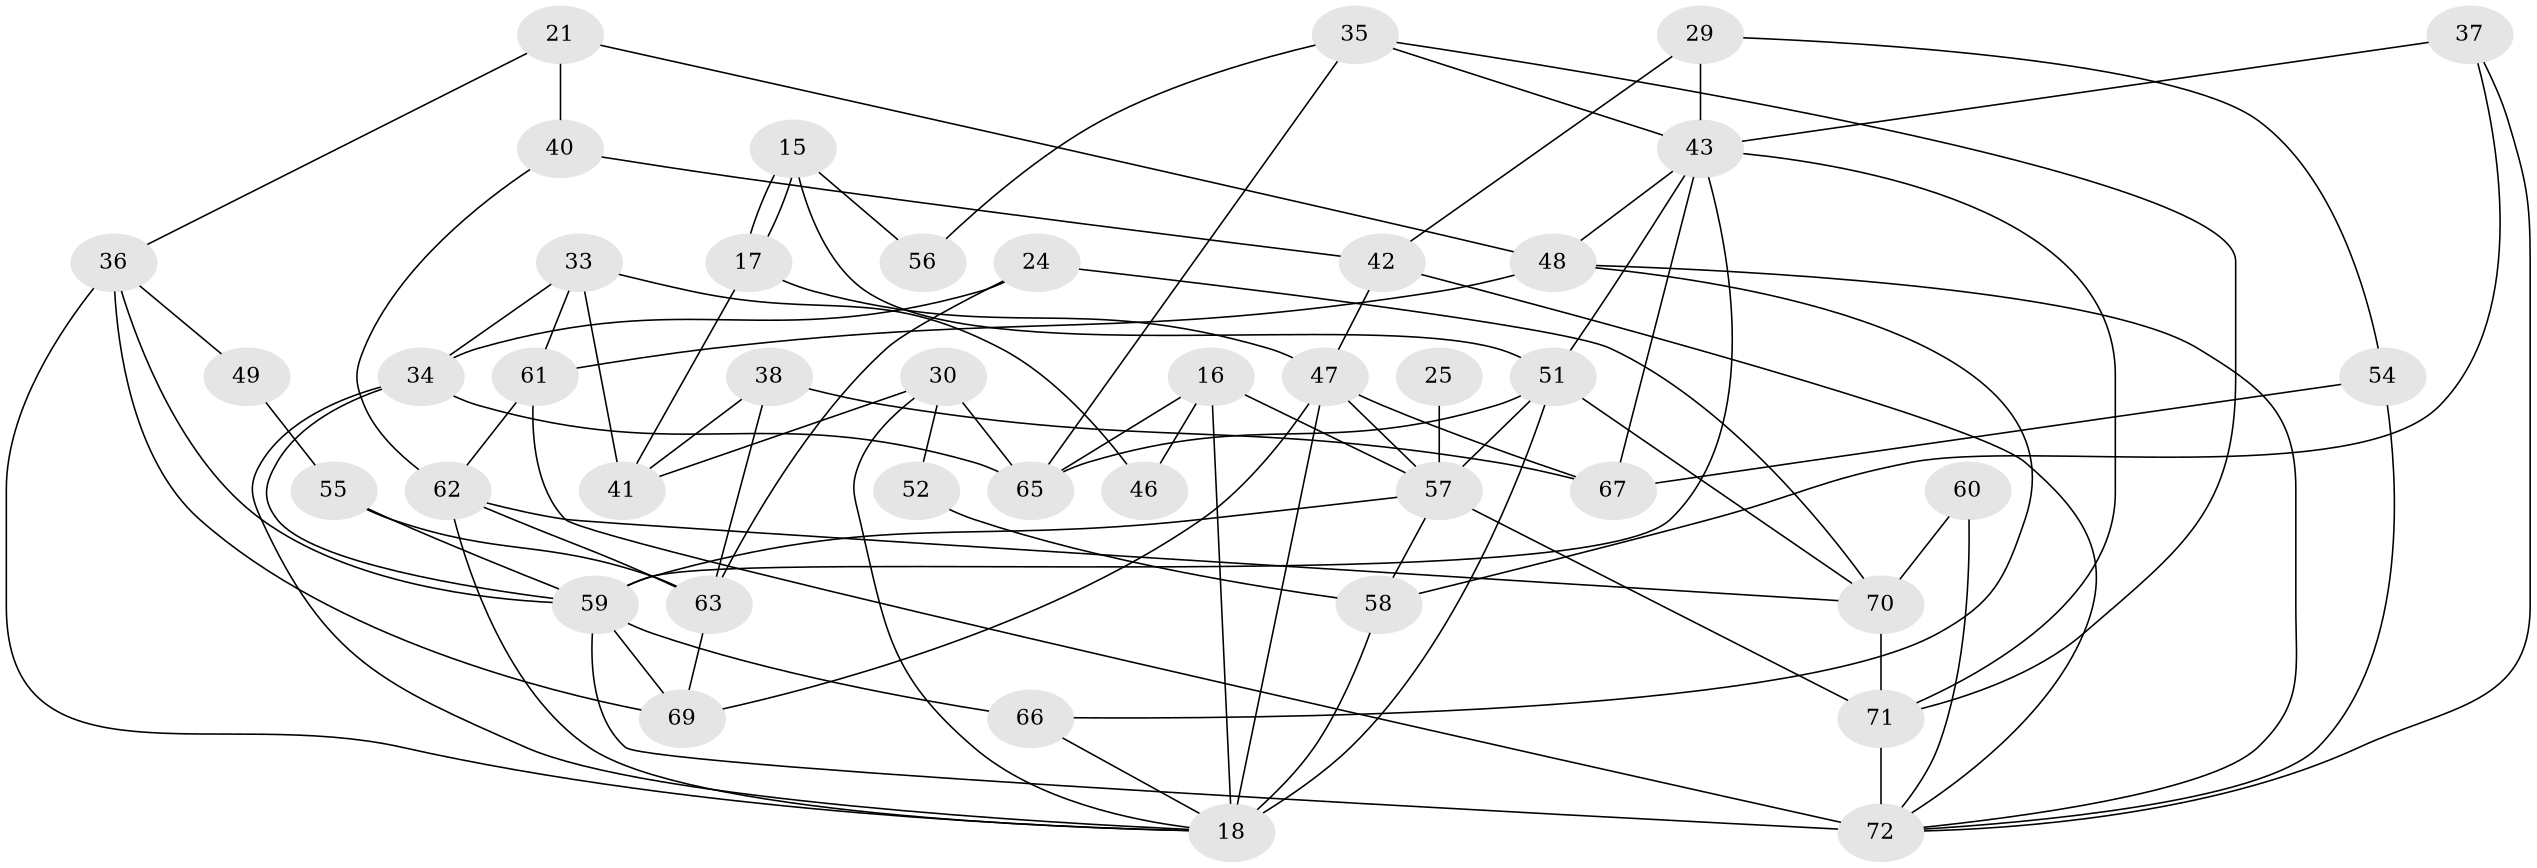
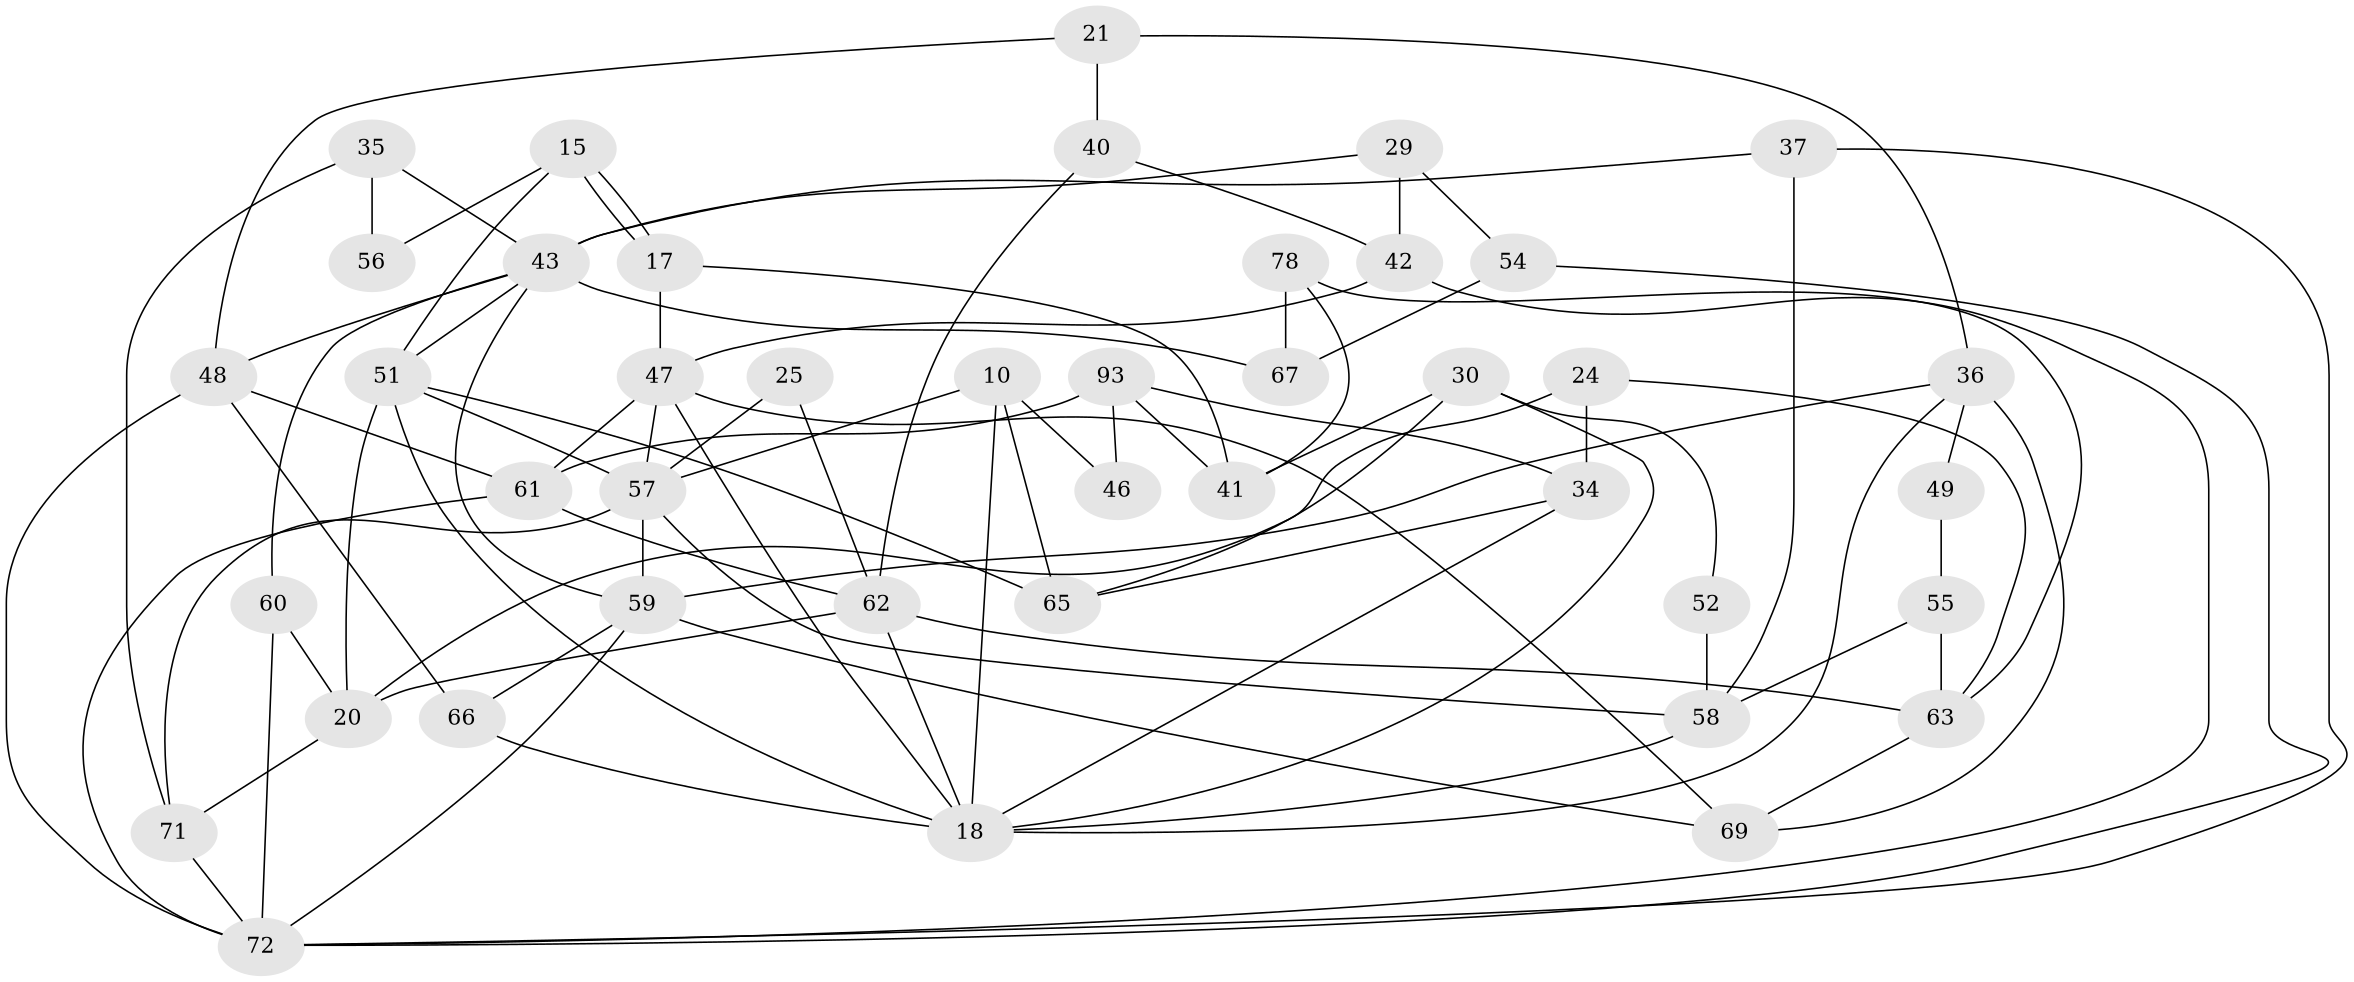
node "33": label "33" -> "93"
edge "35" -- "65": removed
edge "43" -- "71": now "43" -- "60"
node "38": label "38" -> "78"
node "16": label "16" -> "10"
edge "47" -- "67": now "47" -- "61"
edge "25" -- "62": added
edge "34" -- "59": removed
edge "55" -- "59": now "55" -- "58"
node "70": label "70" -> "20"
